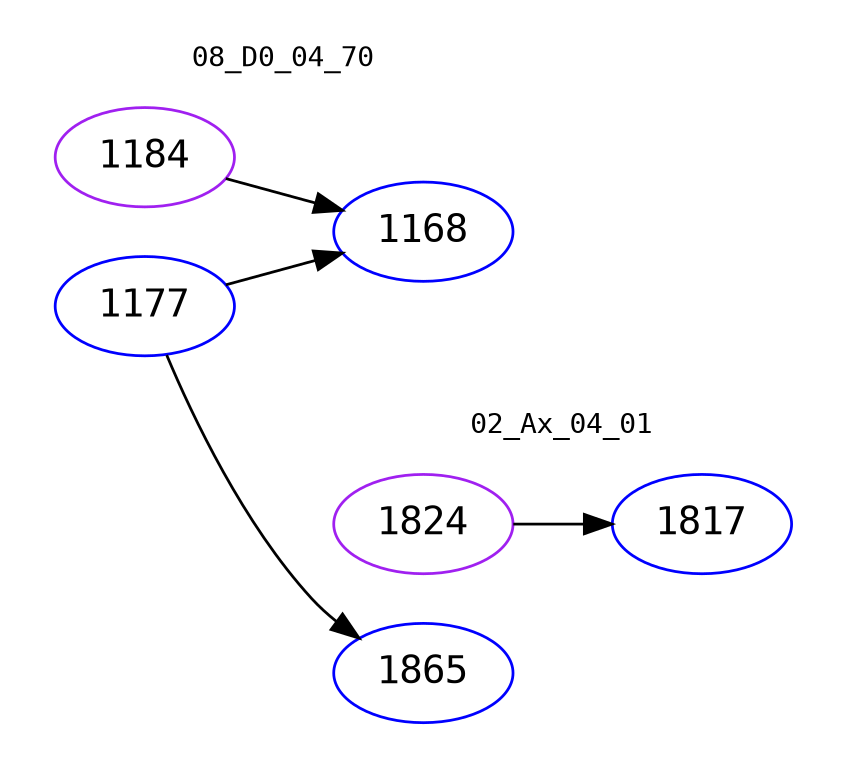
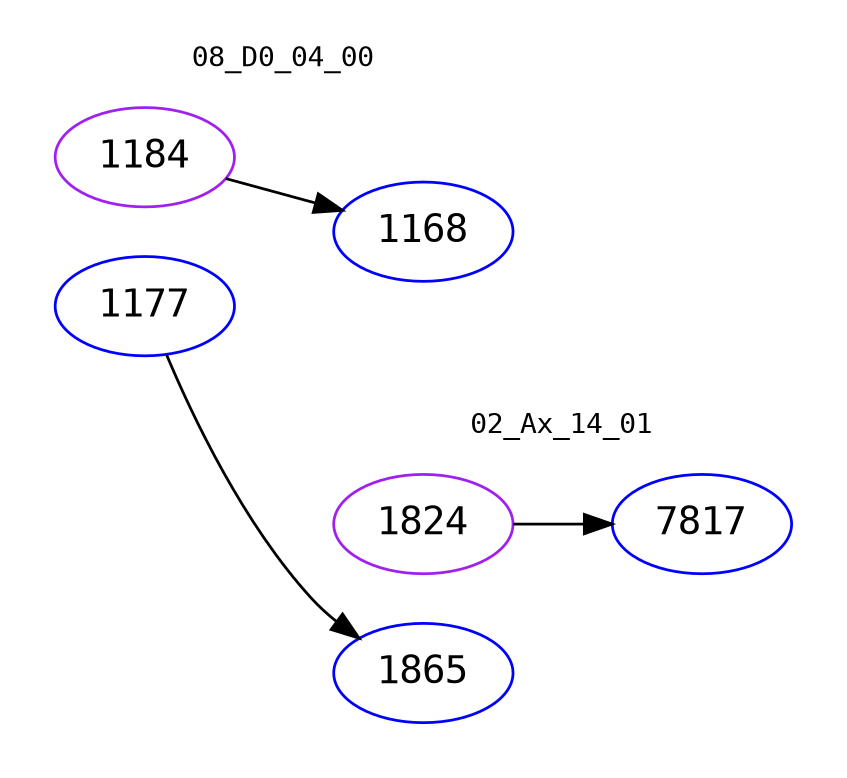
cluster "08_D0_04_70": label "08_D0_04_70" -> "08_D0_04_00"
edge "1177" -> "1168": removed
cluster "02_Ax_04_01": label "02_Ax_04_01" -> "02_Ax_14_01"
node "1817": label "1817" -> "7817"
